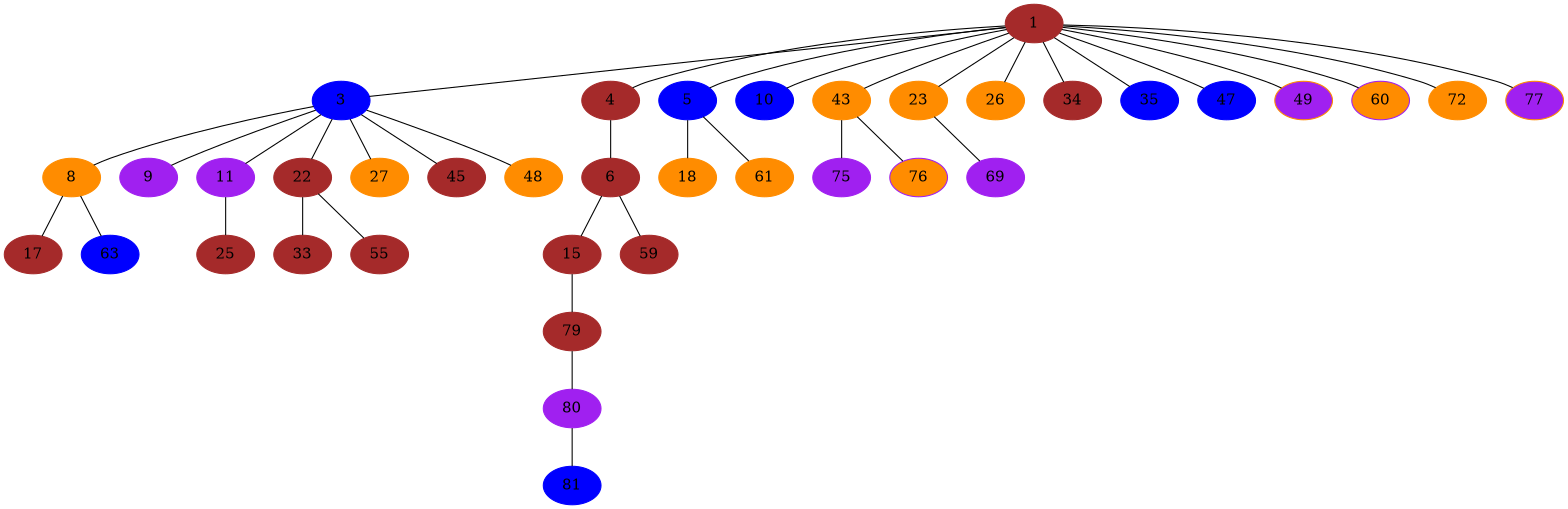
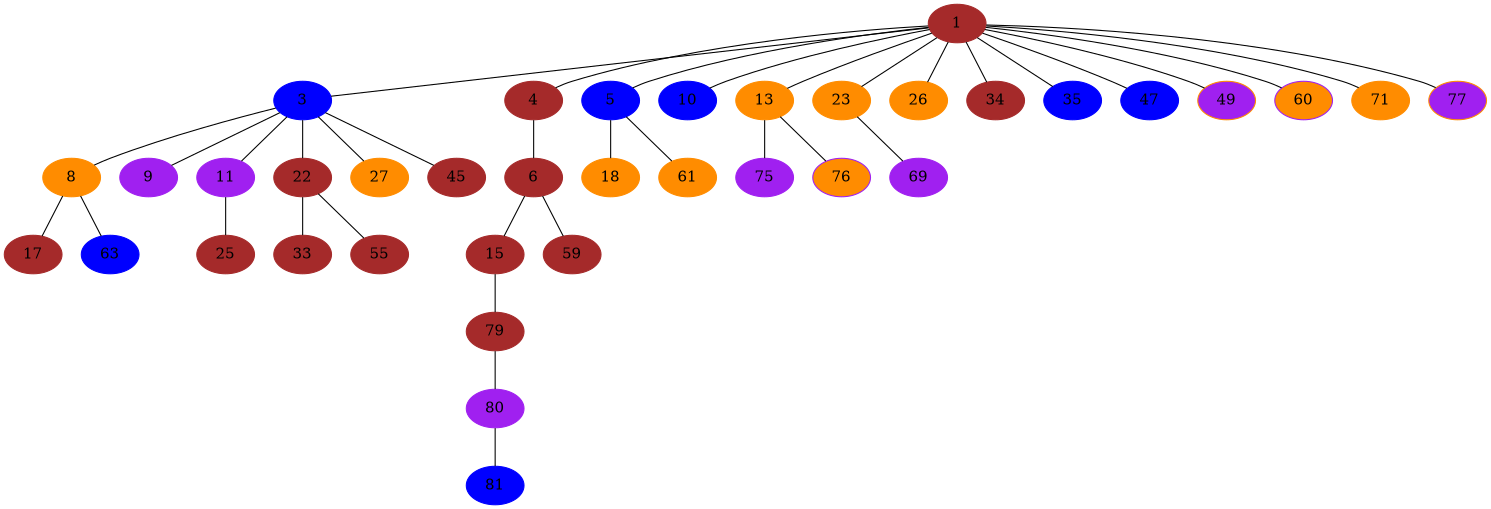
node "43": label "43" -> "13"
node "72": label "72" -> "71"
node "48": removed
